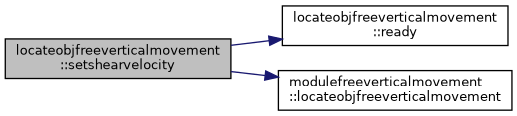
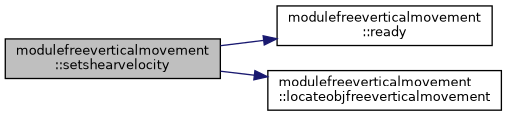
node "locateobjfreeverticalmovement ::ready": label "locateobjfreeverticalmovement ::ready" -> "modulefreeverticalmovement ::ready"
node "locateobjfreeverticalmovement ::setshearvelocity": label "locateobjfreeverticalmovement ::setshearvelocity" -> "modulefreeverticalmovement ::setshearvelocity"
